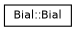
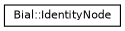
node "Bial::Bial": label "Bial::Bial" -> "Bial::IdentityNode"
